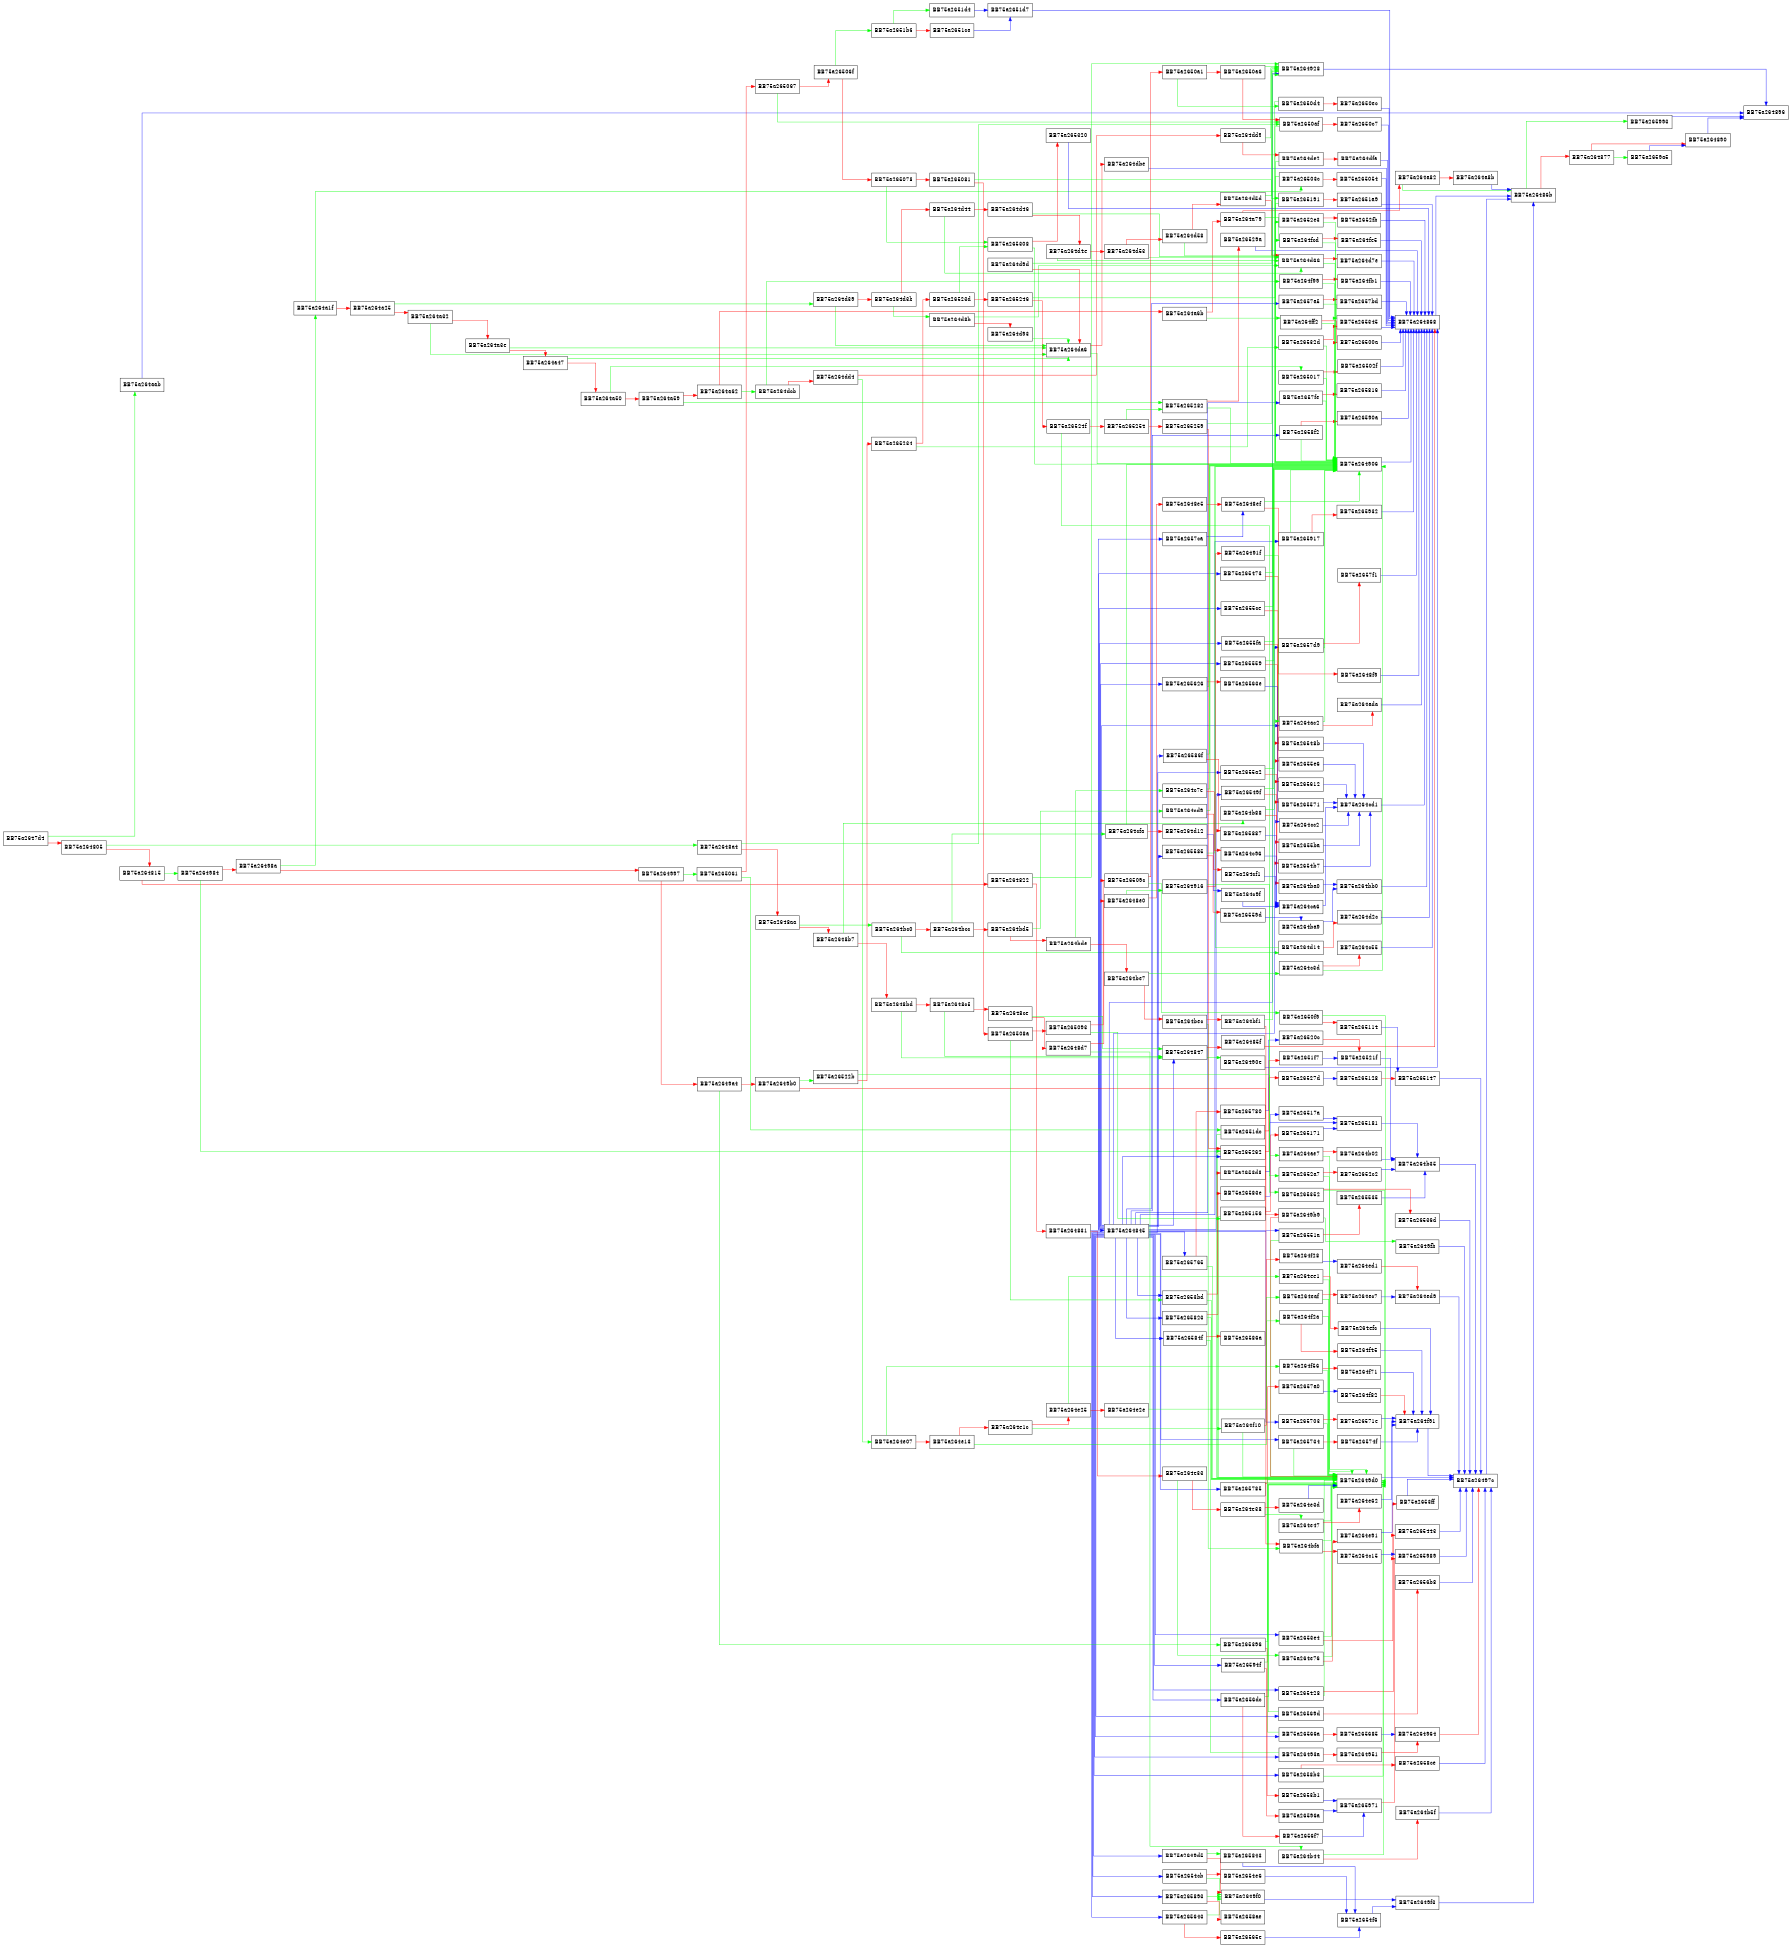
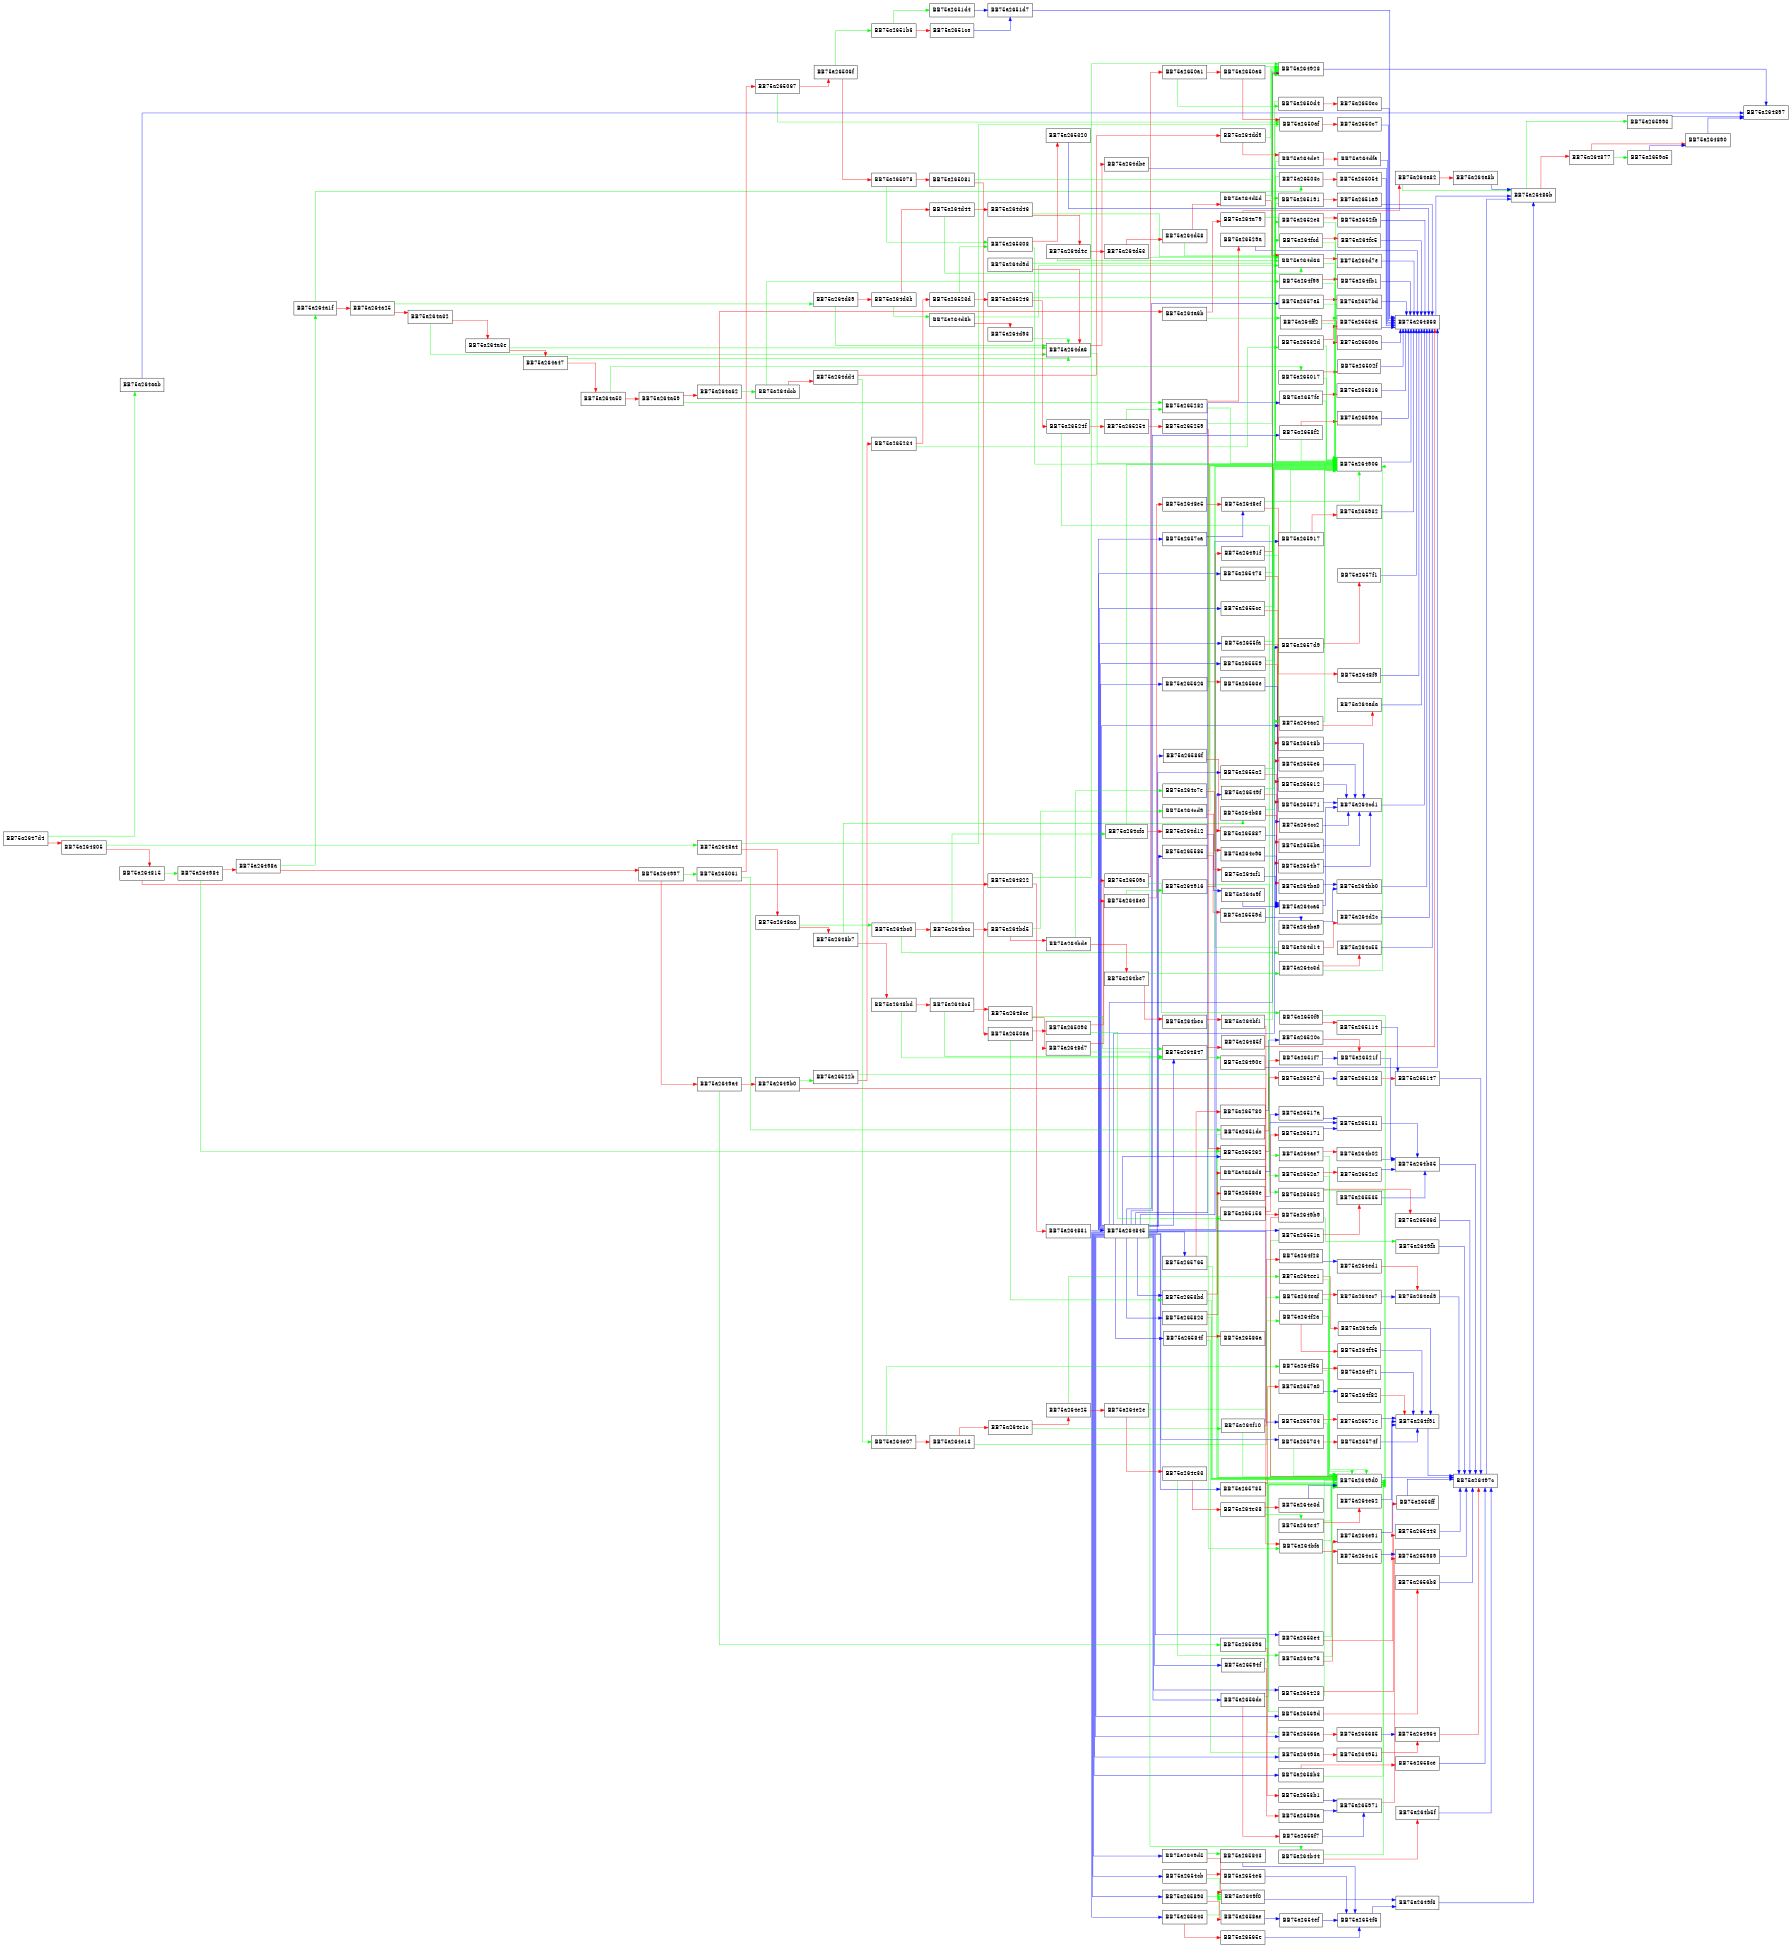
node "BB75a264896": label "BB75a264896" -> "BB75a264897"
edge "BB75a26491f" -> "BB75a264928": added
edge "BB75a264831" -> "BB75a264e33": now "BB75a264e2e" -> "BB75a264e33"
node "BB75a2654ef": added
